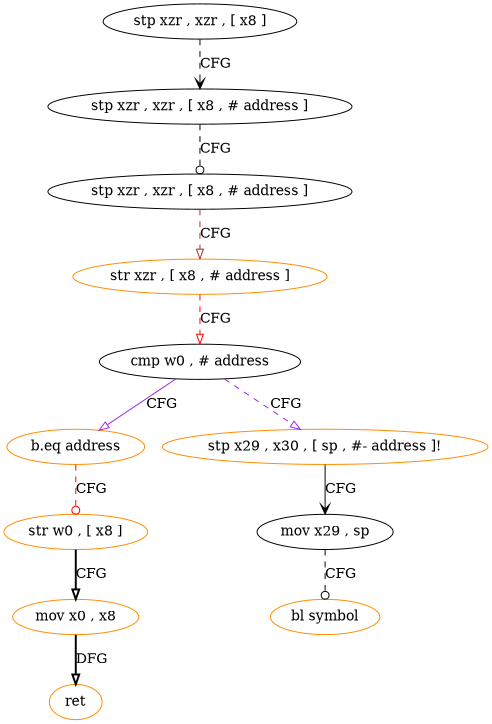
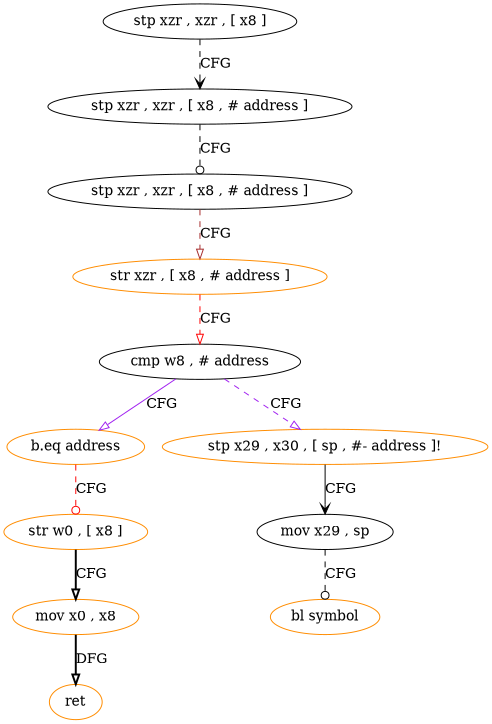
node "cmp w0 , # address": label "cmp w0 , # address" -> "cmp w8 , # address"
